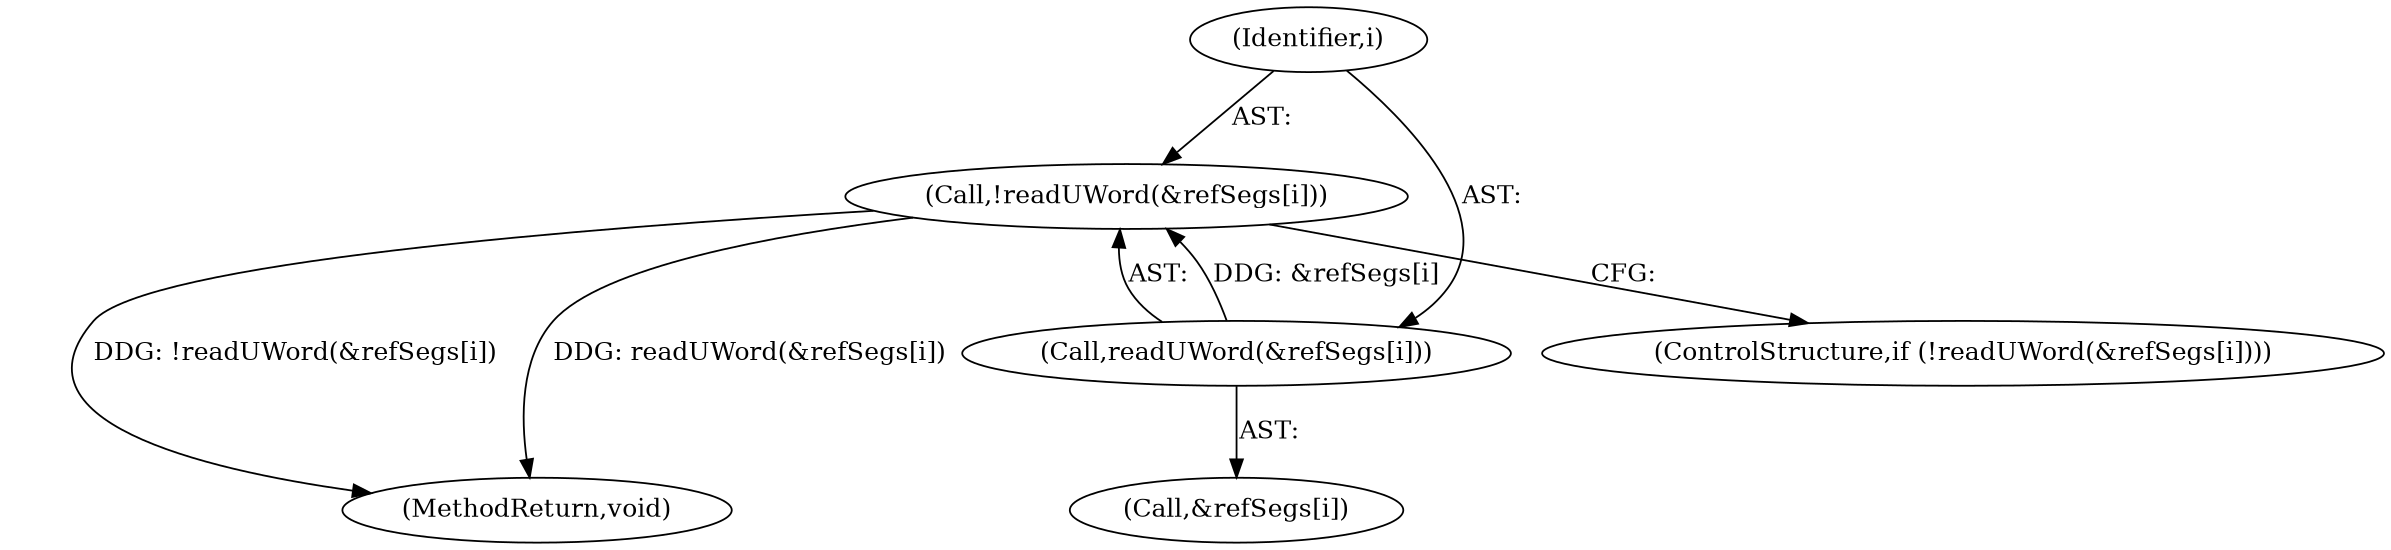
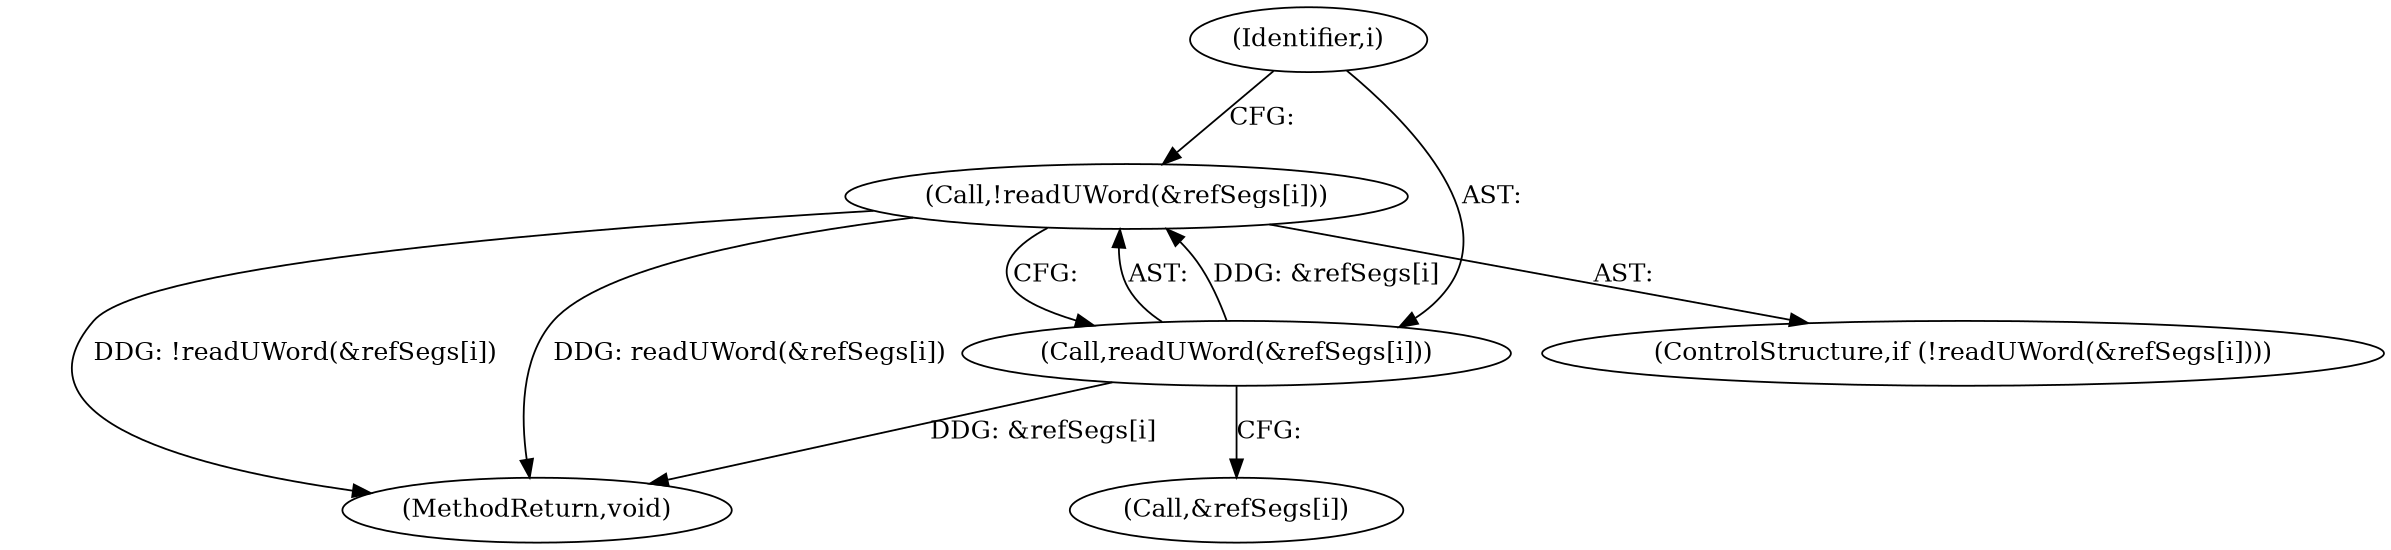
edge "(Identifier,i)" -> "(Call,!readUWord(&refSegs[i]))": label "AST: " -> "CFG: "
edge "(Call,!readUWord(&refSegs[i]))" -> "(ControlStructure,if (!readUWord(&refSegs[i])))": label "CFG: " -> "AST: "
edge "(Call,!readUWord(&refSegs[i]))" -> "(Call,readUWord(&refSegs[i]))": added, label "CFG:"
edge "(Call,readUWord(&refSegs[i]))" -> "(MethodReturn,void)": added, label "DDG: &refSegs[i]"
edge "(Call,readUWord(&refSegs[i]))" -> "(Call,&refSegs[i])": label "AST: " -> "CFG: "
